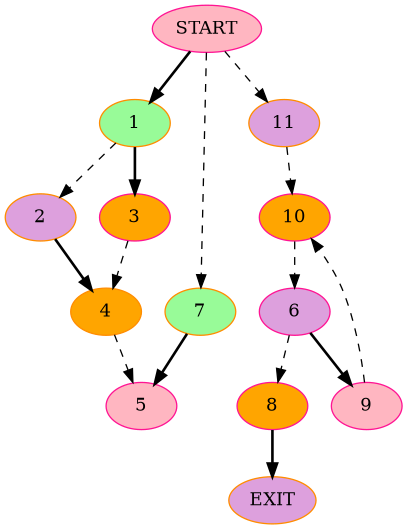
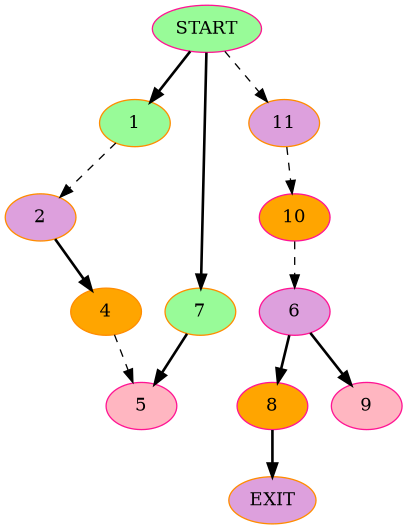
node "START": fillcolor lightpink -> palegreen
edge "START" -> "7": style dashed -> bold
node "3": removed
edge "9" -> "10": removed
edge "6" -> "8": style dashed -> bold
